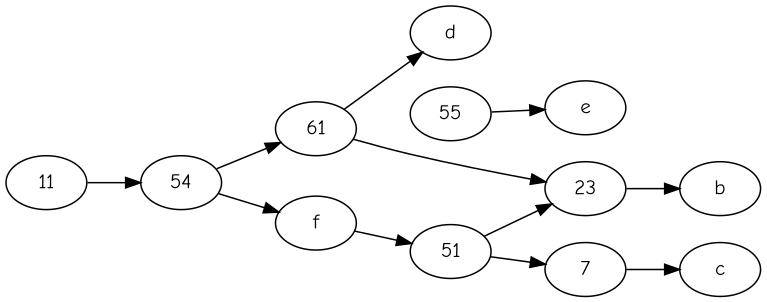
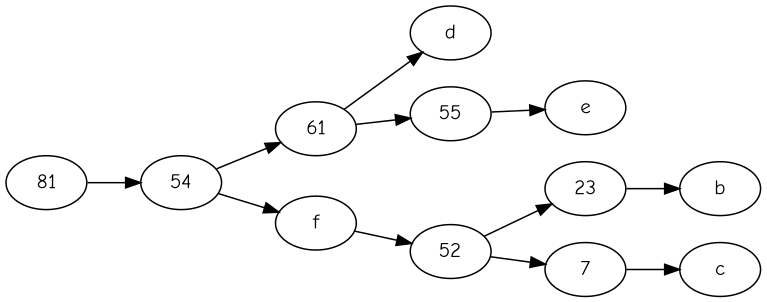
edge "61" -> "23": now "61" -> "55"
node "11": label "11" -> "81"
node "51": label "51" -> "52"
